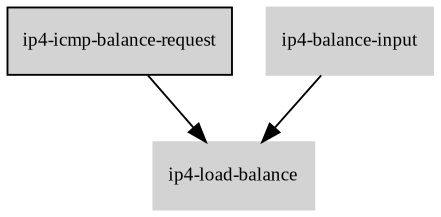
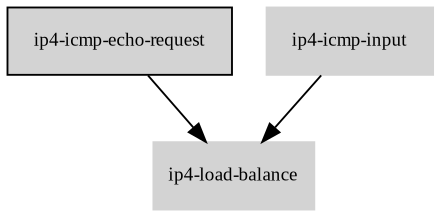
node "ip4-icmp-balance-request": label "ip4-icmp-balance-request" -> "ip4-icmp-echo-request"
node "ip4-balance-input": label "ip4-balance-input" -> "ip4-icmp-input"
